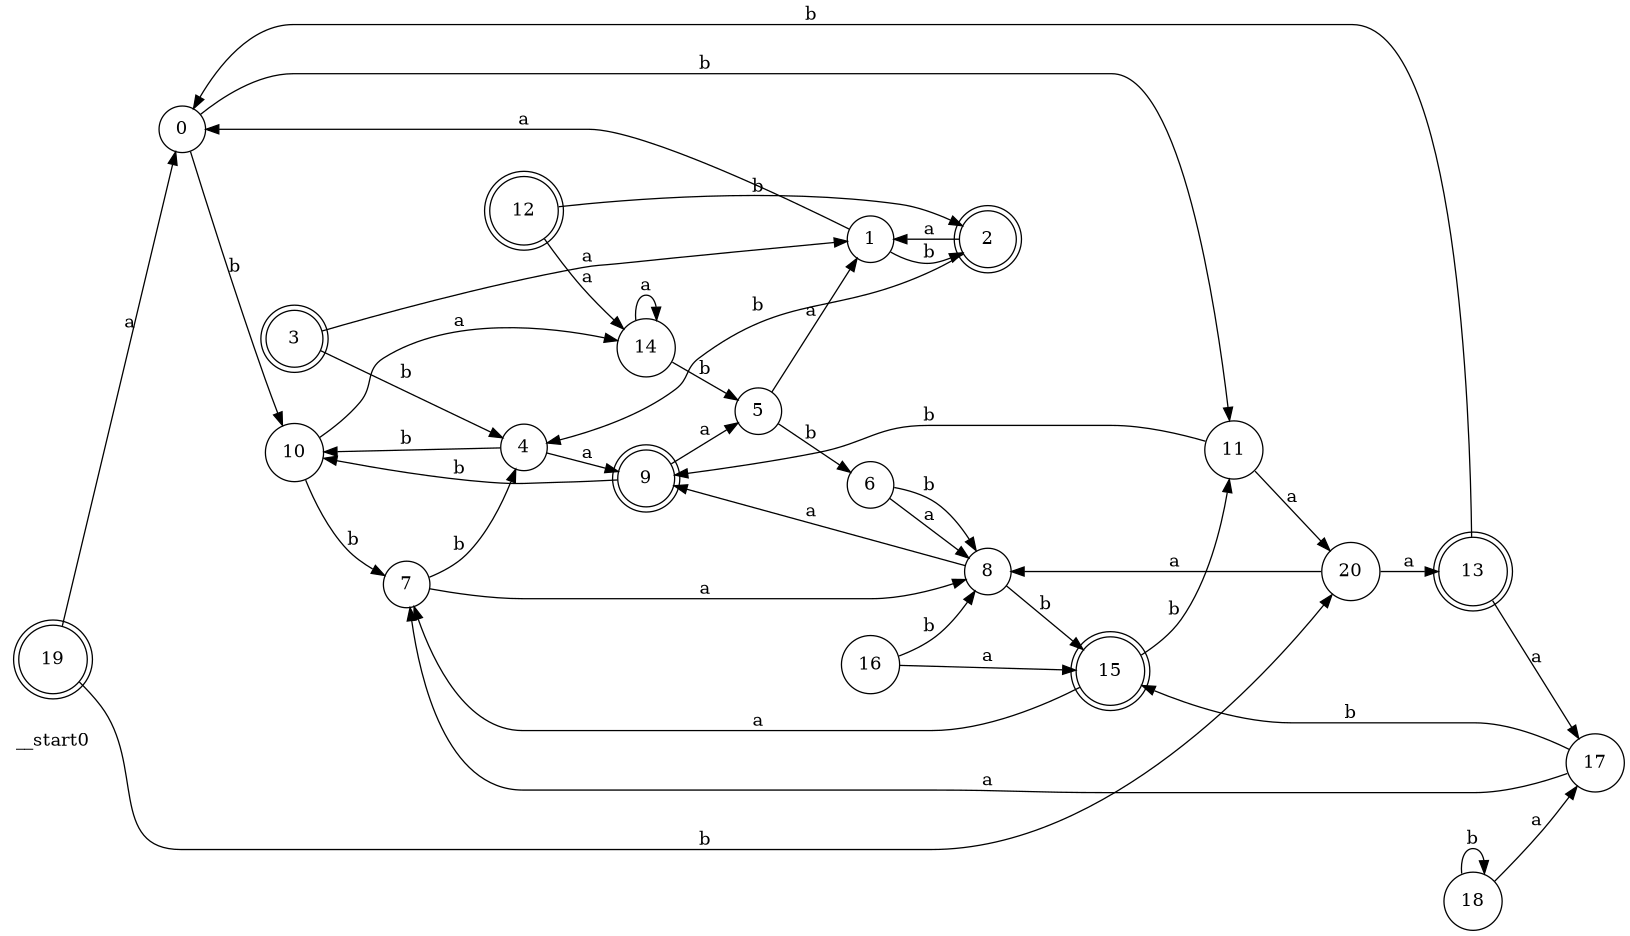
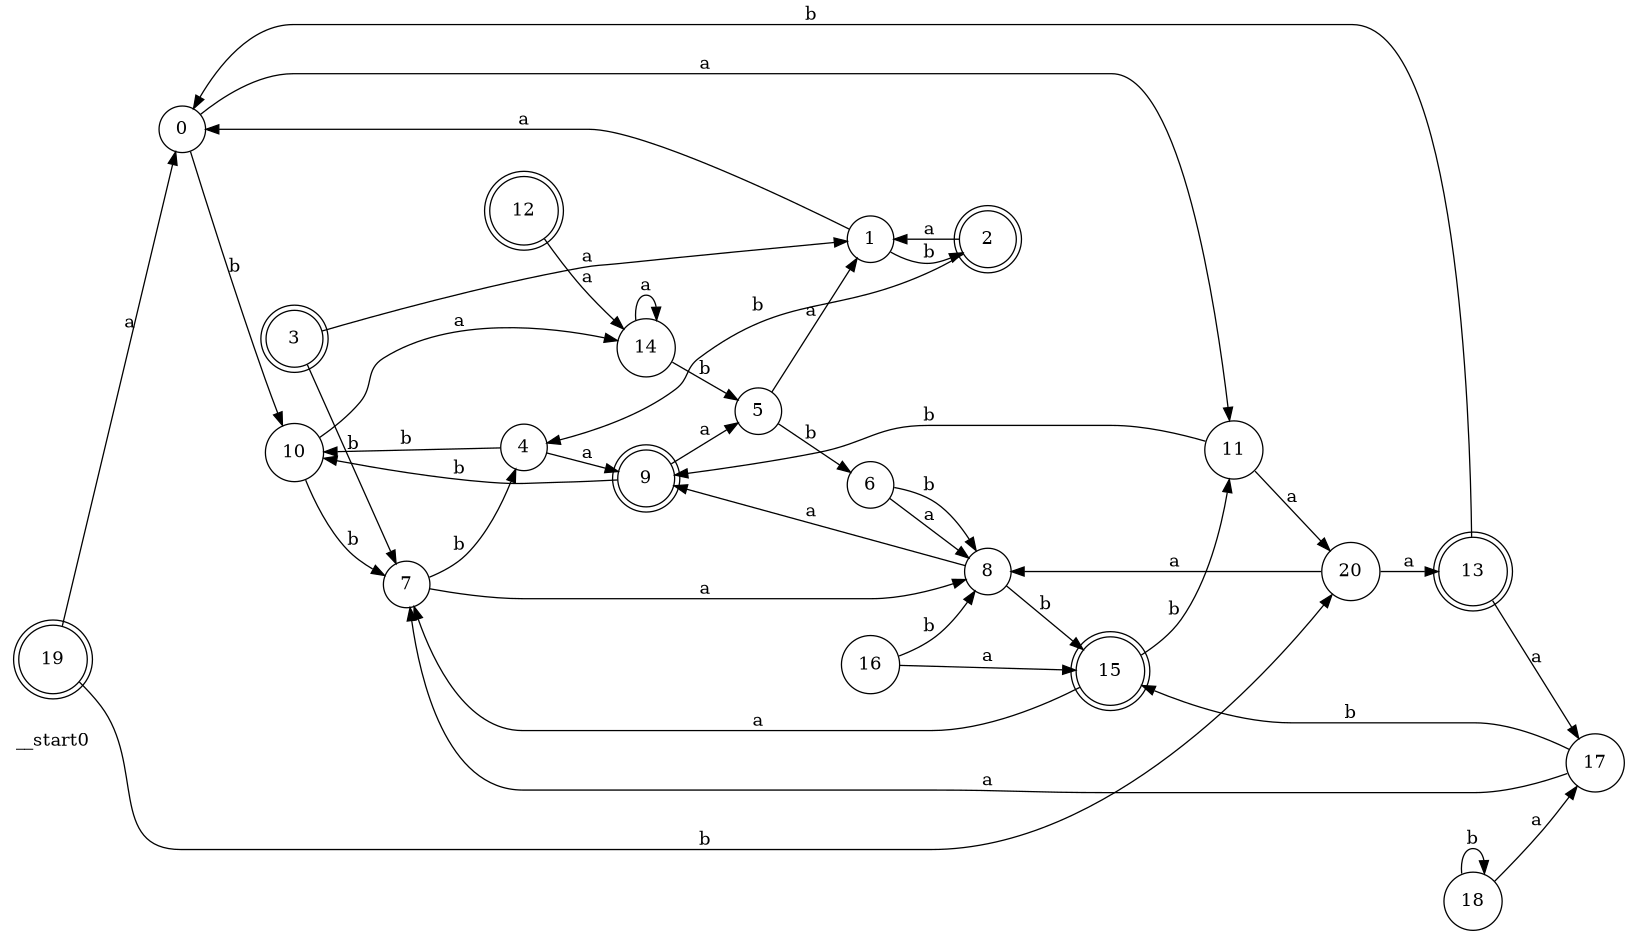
edge "0" -> "11": label "b" -> "a"
edge "12" -> "2": removed, label "b"
edge "3" -> "4": now "3" -> "7"
